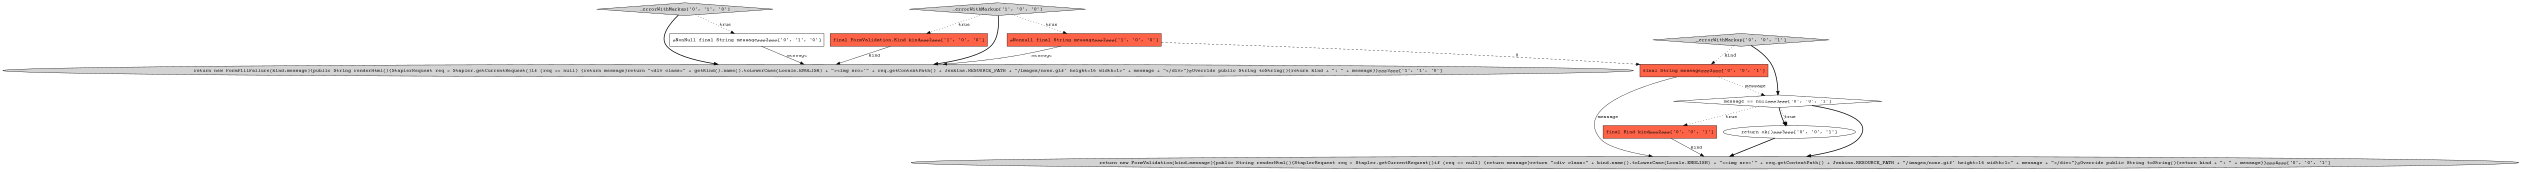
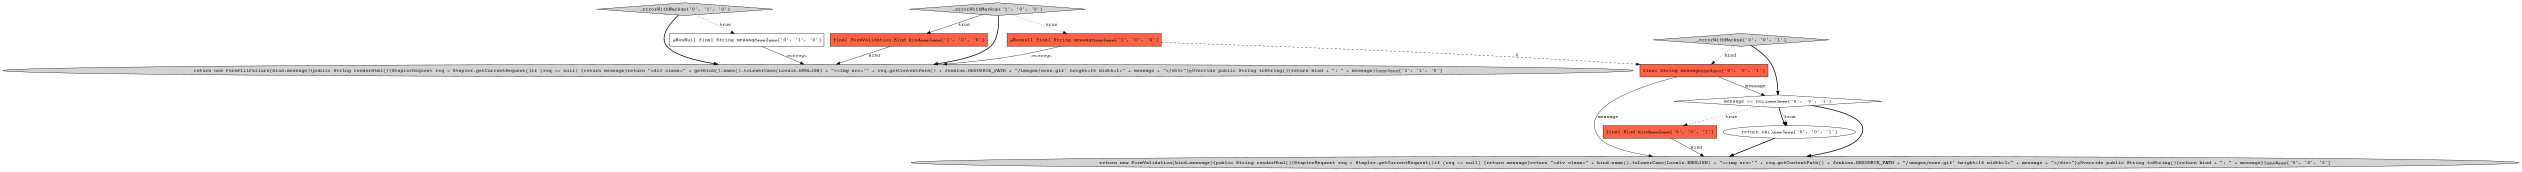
edge "_errorWithMarkup['1', '0', '0']" -> "final FormValidation.Kind kind@@@2@@@['1', '0', '0']": style dotted -> solid
edge "final String message@@@2@@@['0', '0', '1']" -> "message == null@@@3@@@['0', '0', '1']": style dotted -> solid
